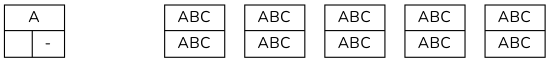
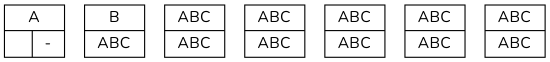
node "B": added
